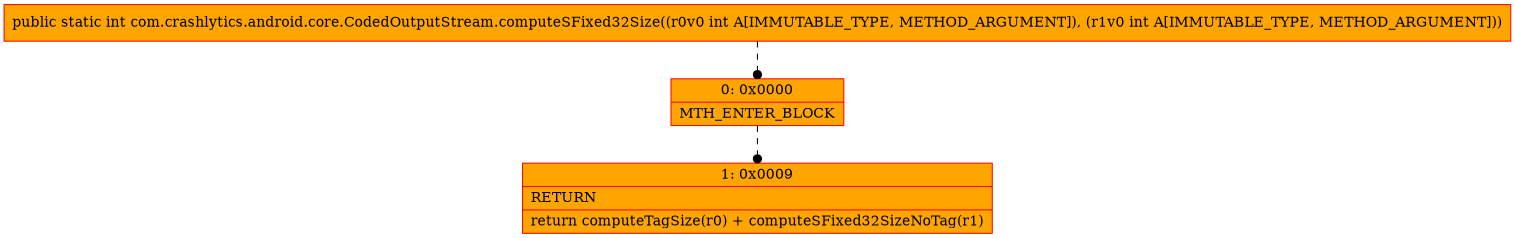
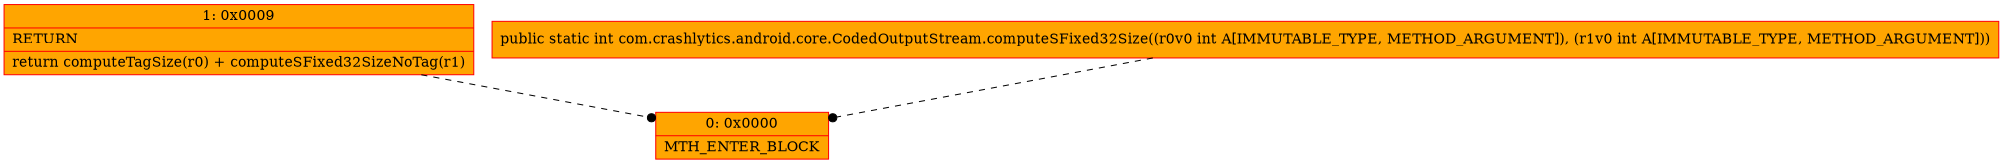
edge "0: 0x0000" -> "1: 0x0009": reversed
